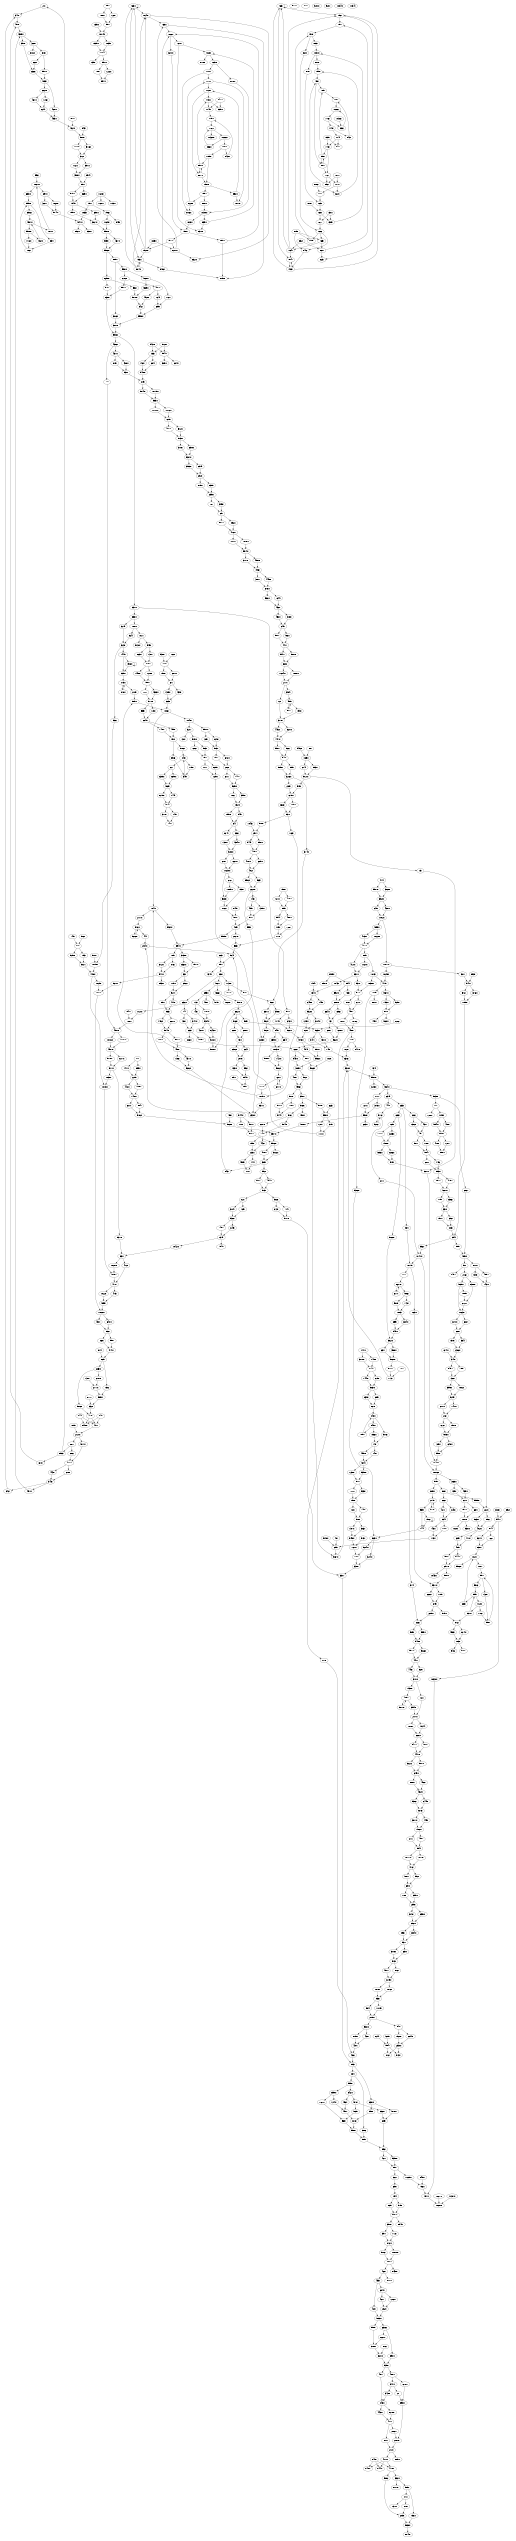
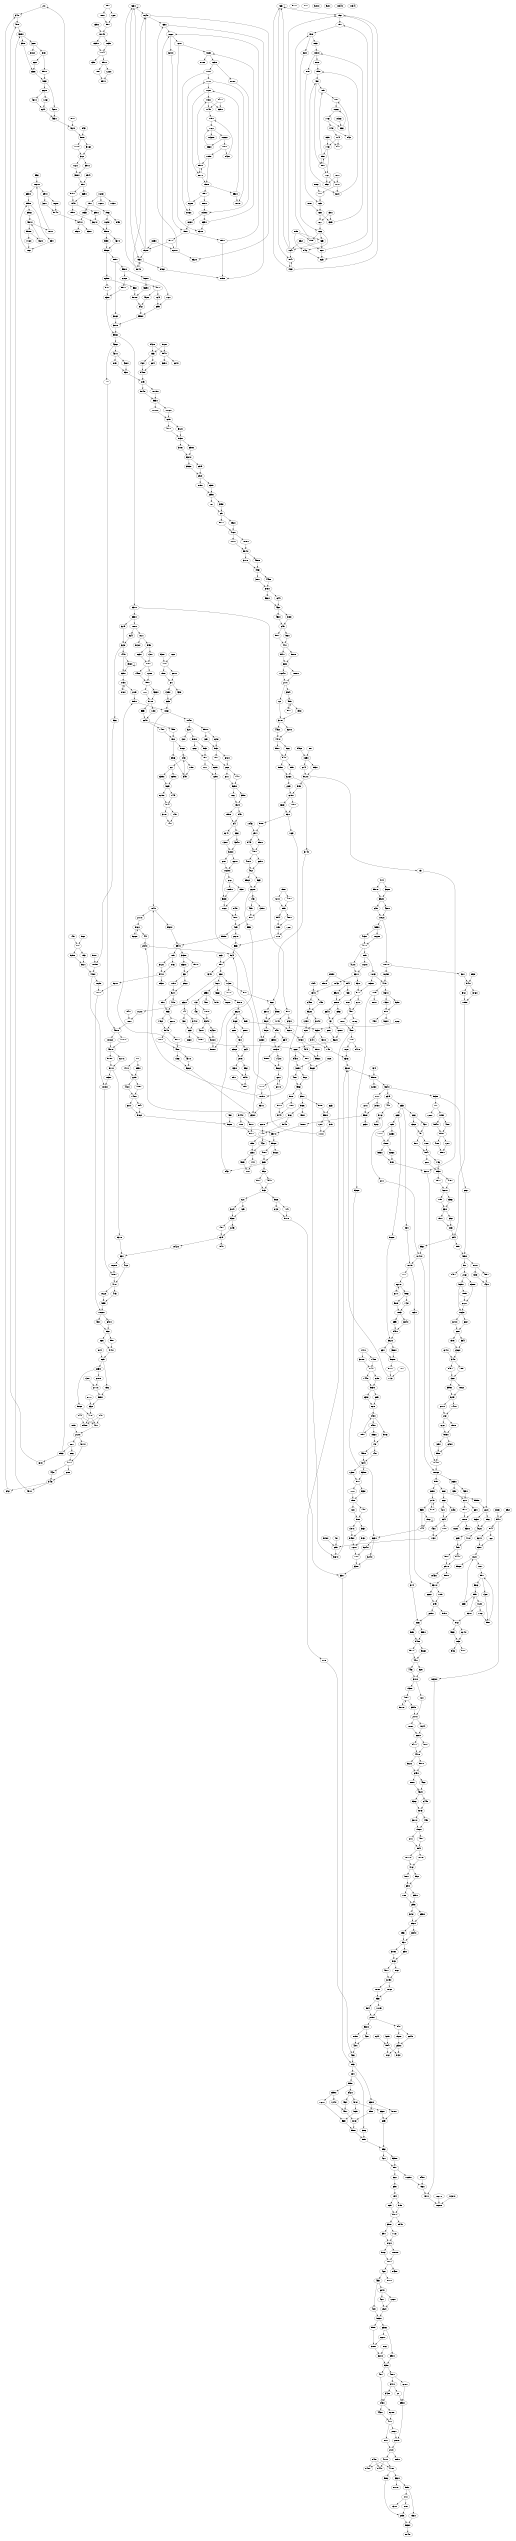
edge "846-" -> "793-": now "846-" -> "825-"
